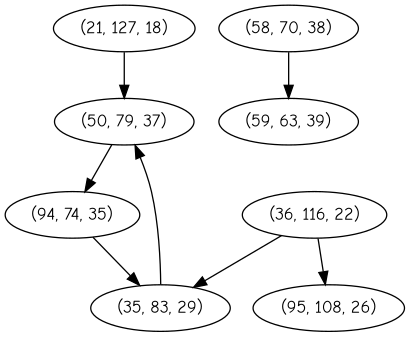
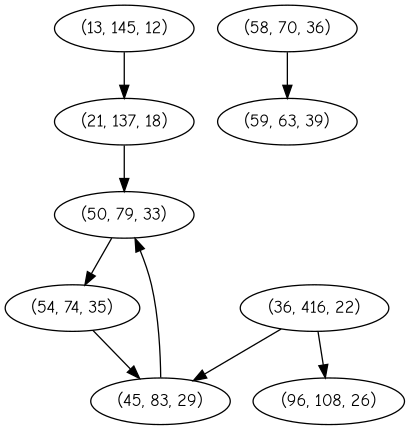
node "(21, 127, 18)": label "(21, 127, 18)" -> "(21, 137, 18)"
node "(13, 145, 12)": added
node "(58, 70, 38)": label "(58, 70, 38)" -> "(58, 70, 36)"
node "(50, 79, 37)": label "(50, 79, 37)" -> "(50, 79, 33)"
node "(94, 74, 35)": label "(94, 74, 35)" -> "(54, 74, 35)"
node "(36, 116, 22)": label "(36, 116, 22)" -> "(36, 416, 22)"
node "(35, 83, 29)": label "(35, 83, 29)" -> "(45, 83, 29)"
node "(95, 108, 26)": label "(95, 108, 26)" -> "(96, 108, 26)"
